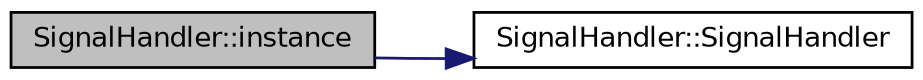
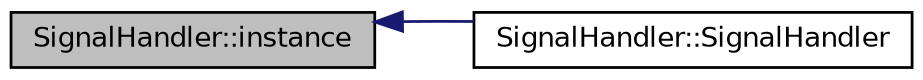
edge "SignalHandler::instance" -> "SignalHandler::SignalHandler": reversed
